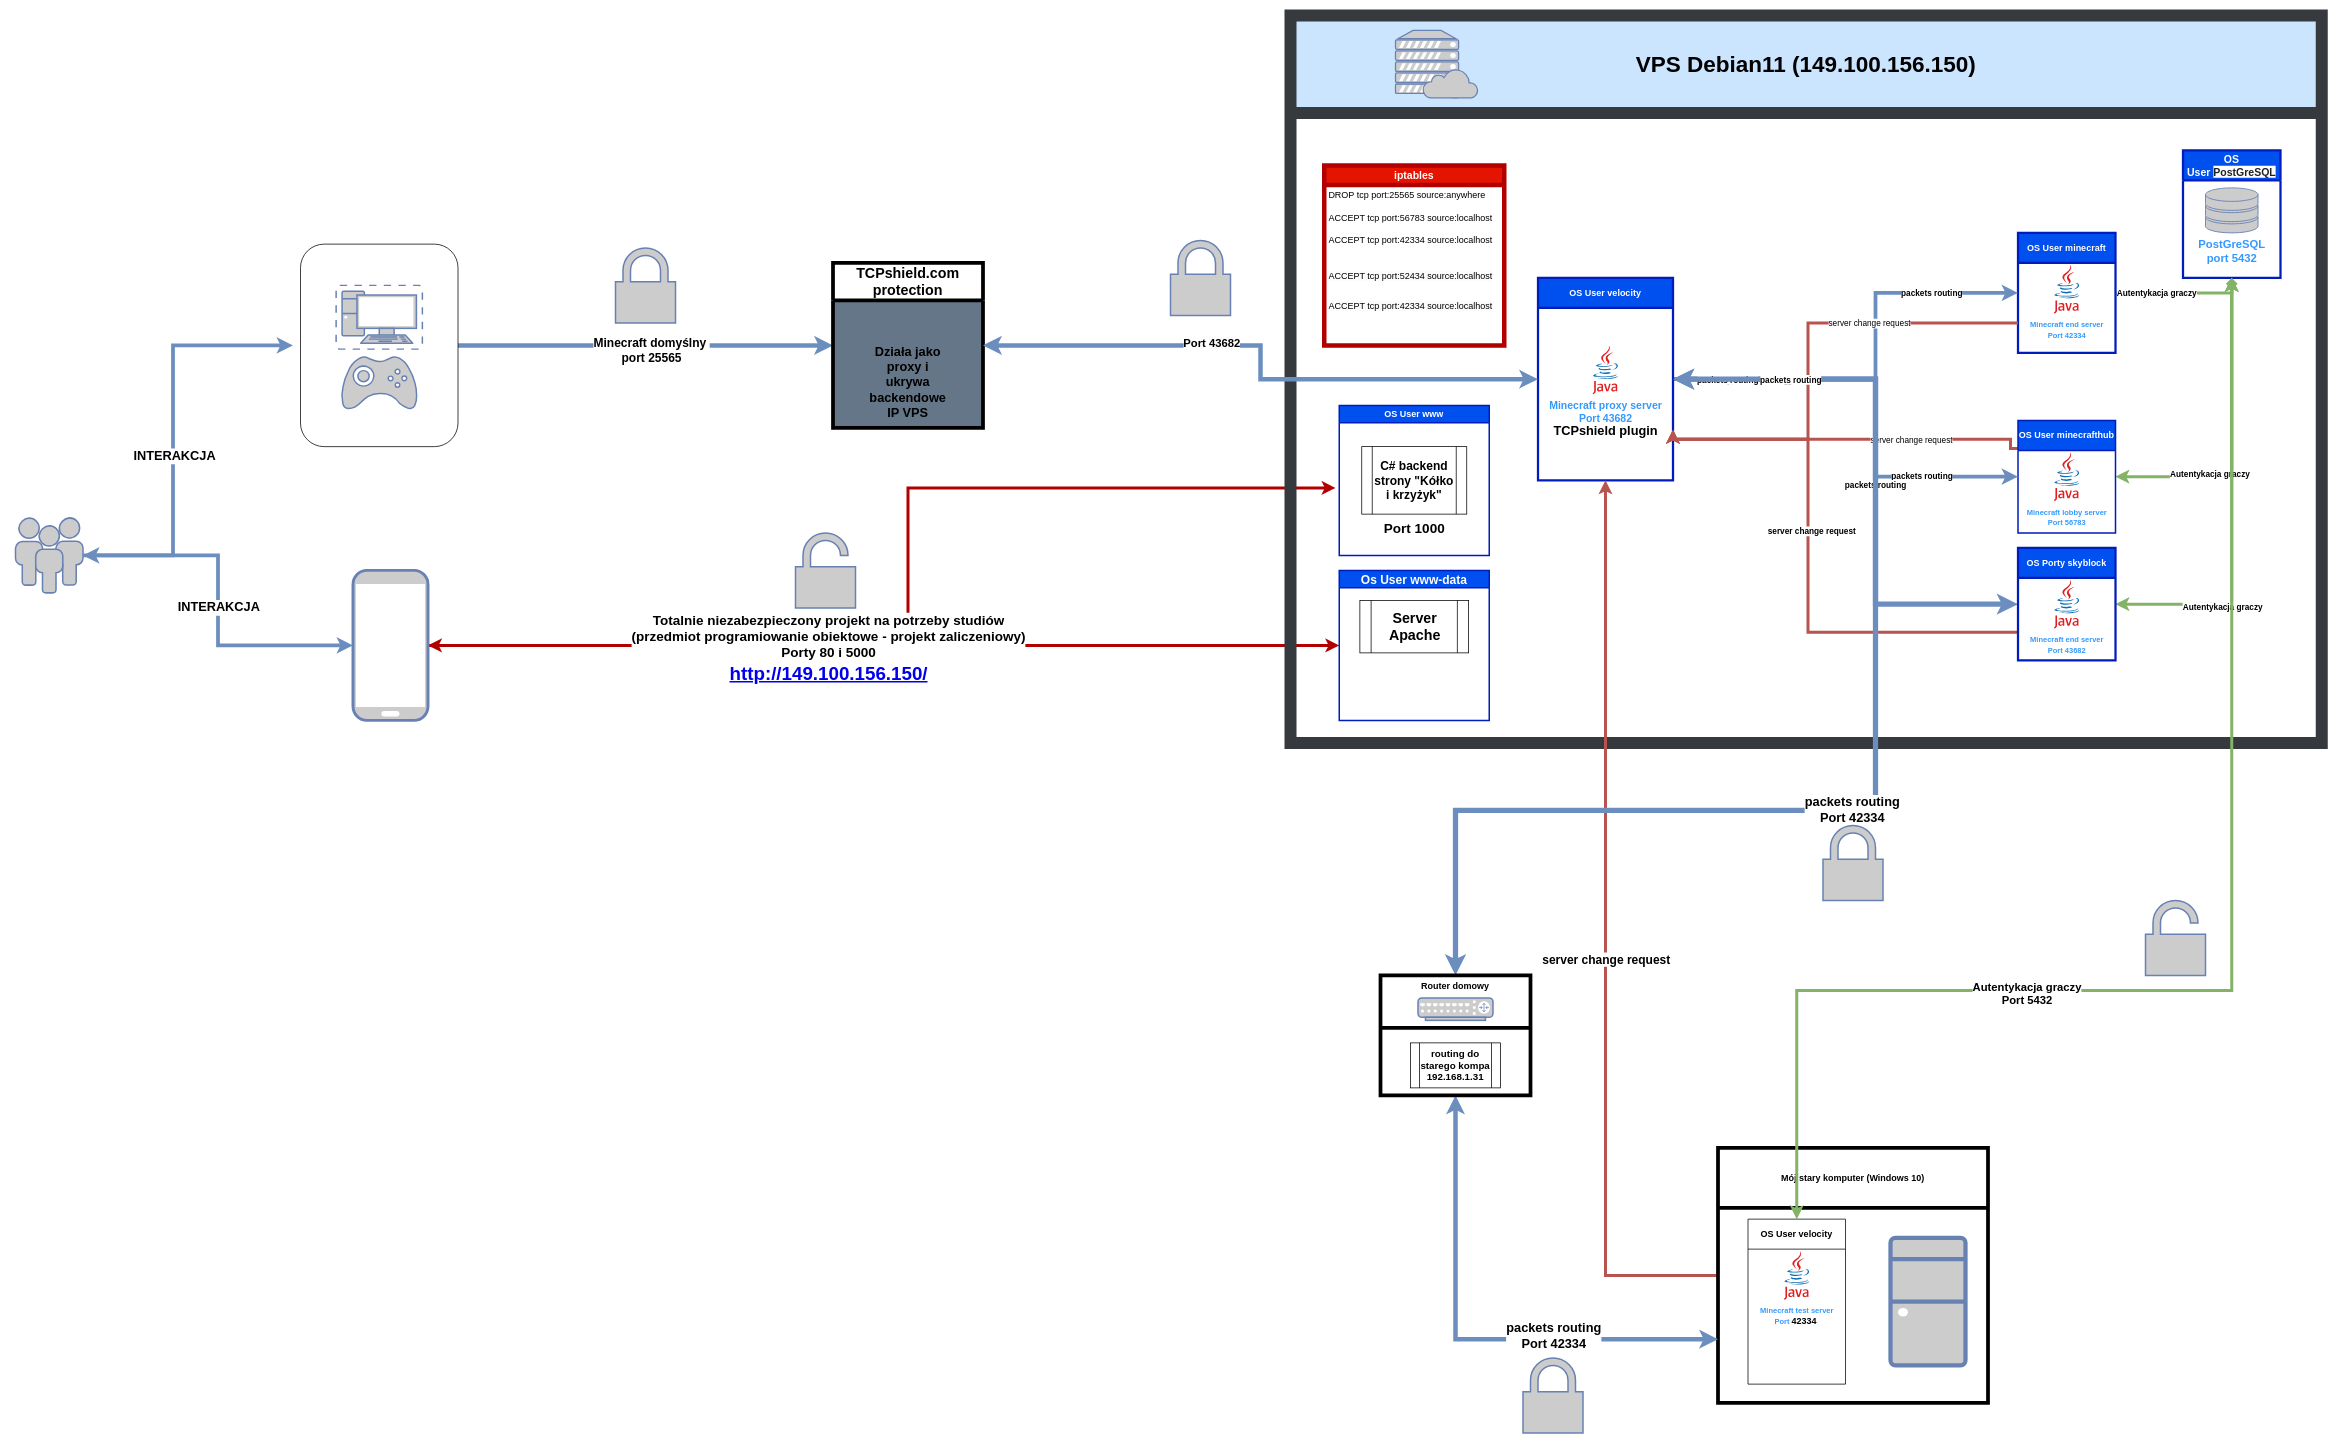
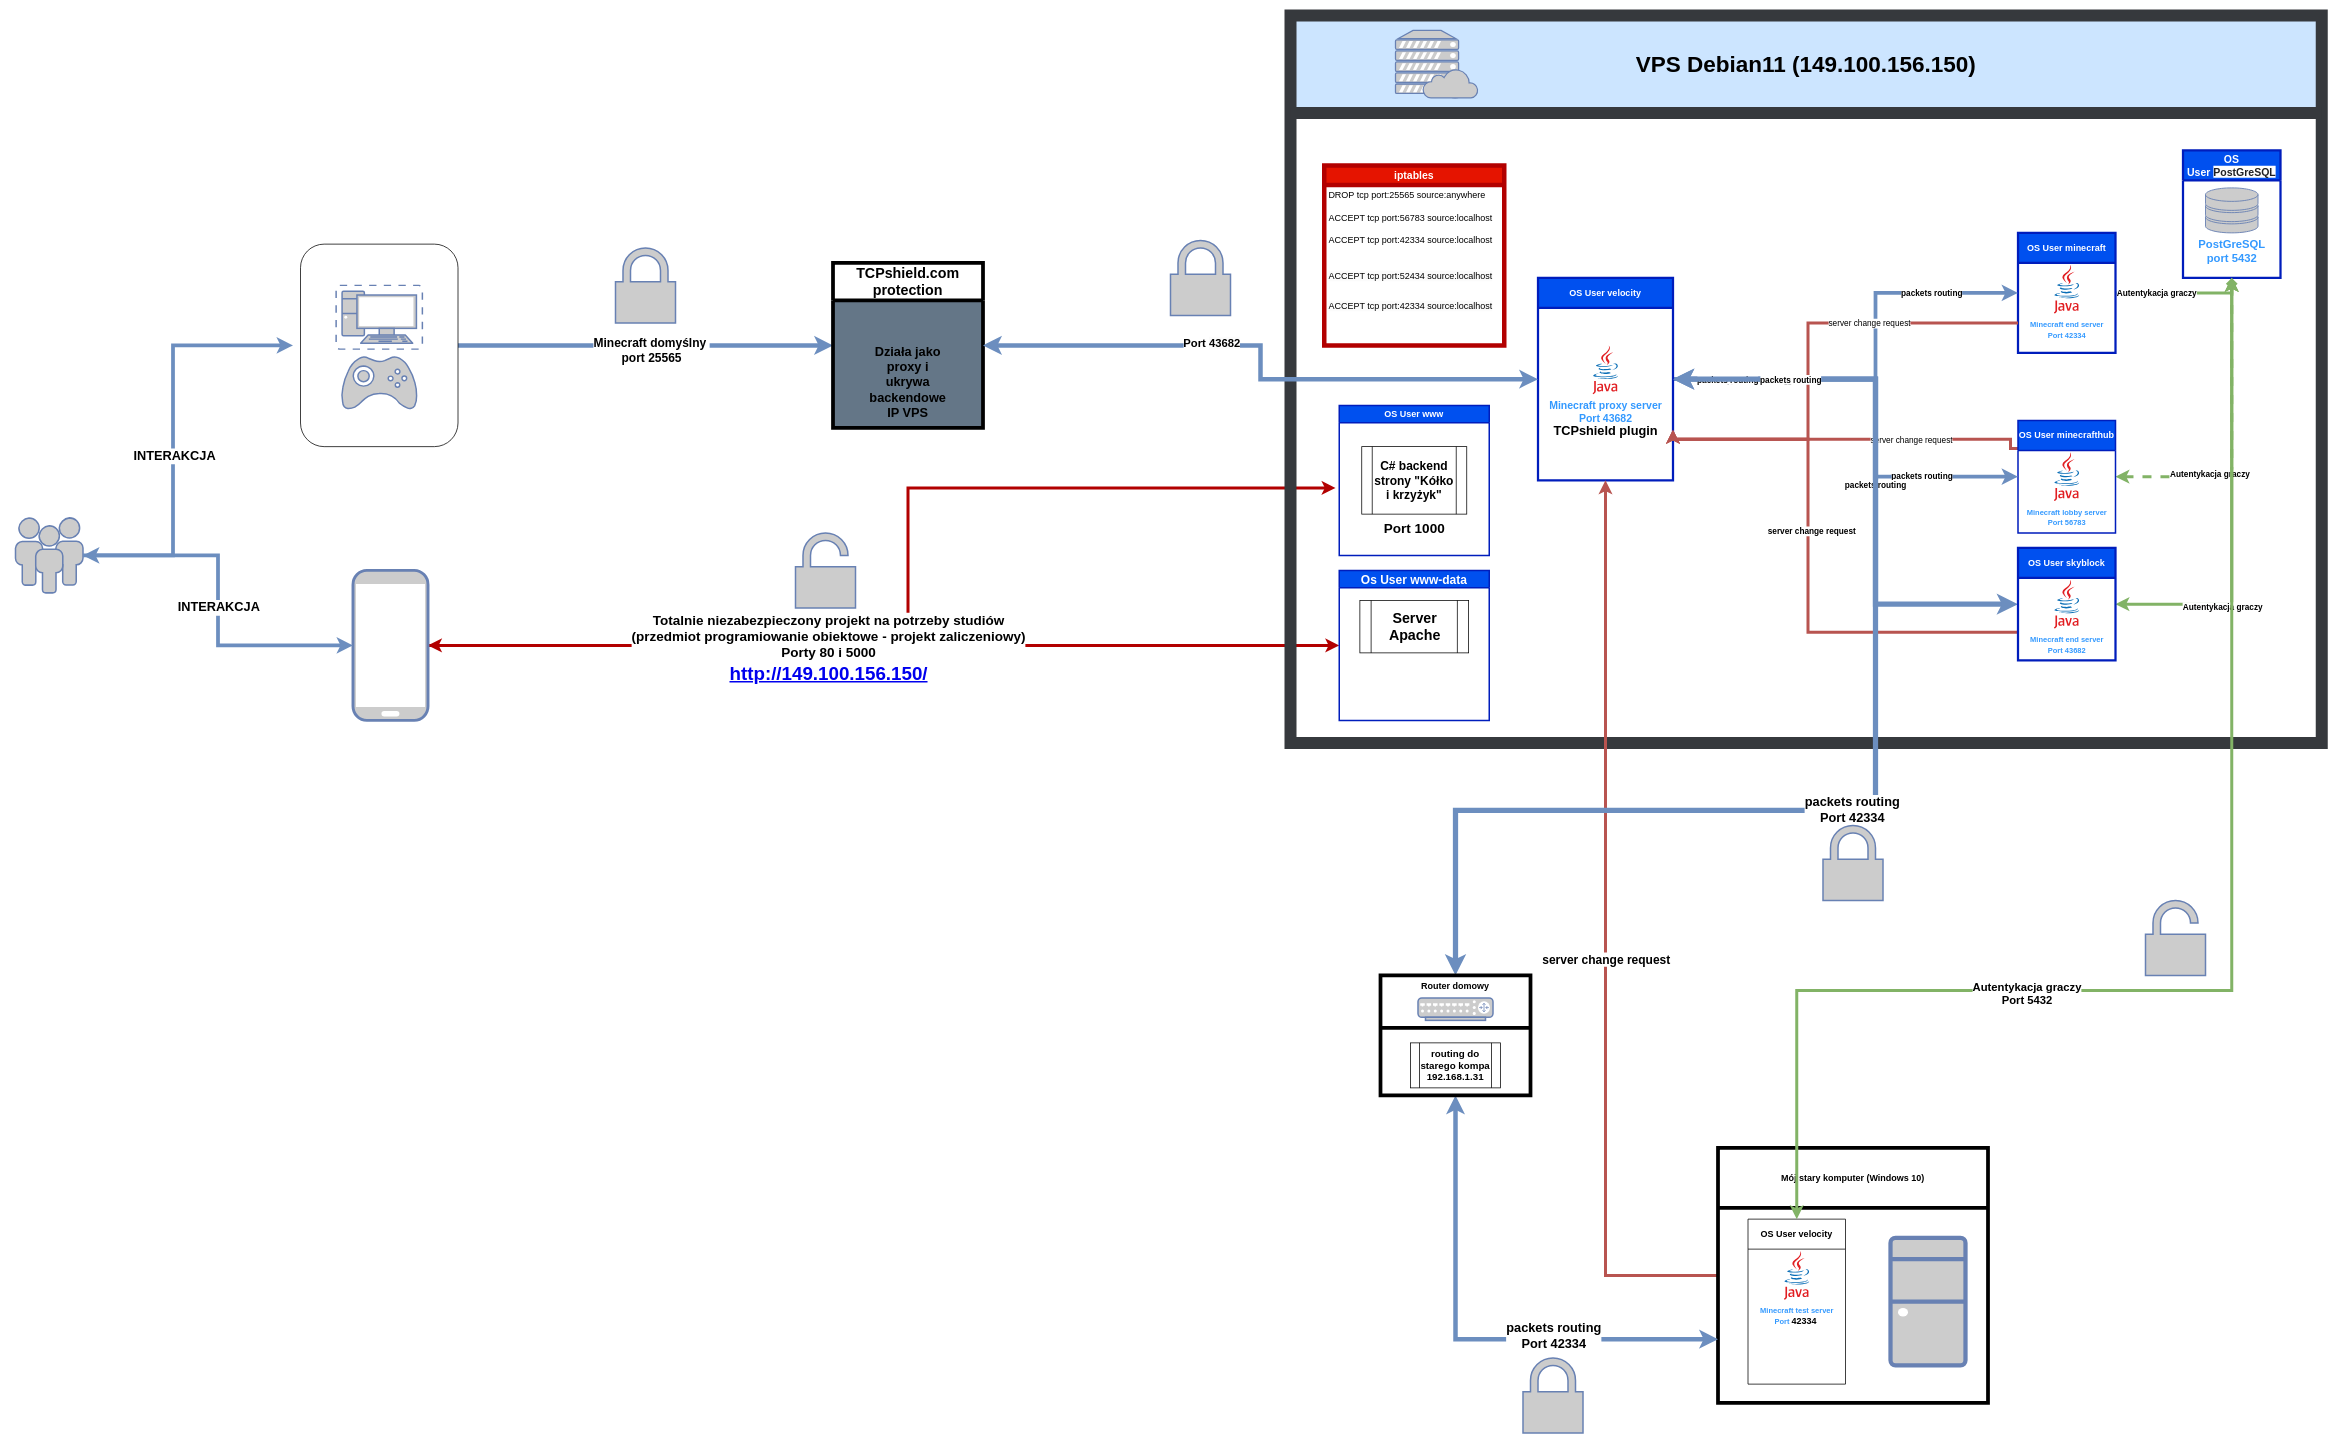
edge "OS User PostGreSQL" -- "OS User minecrafthub": style solid -> dashed
node "OS Porty skyblock": label "OS Porty skyblock" -> "OS User skyblock"
